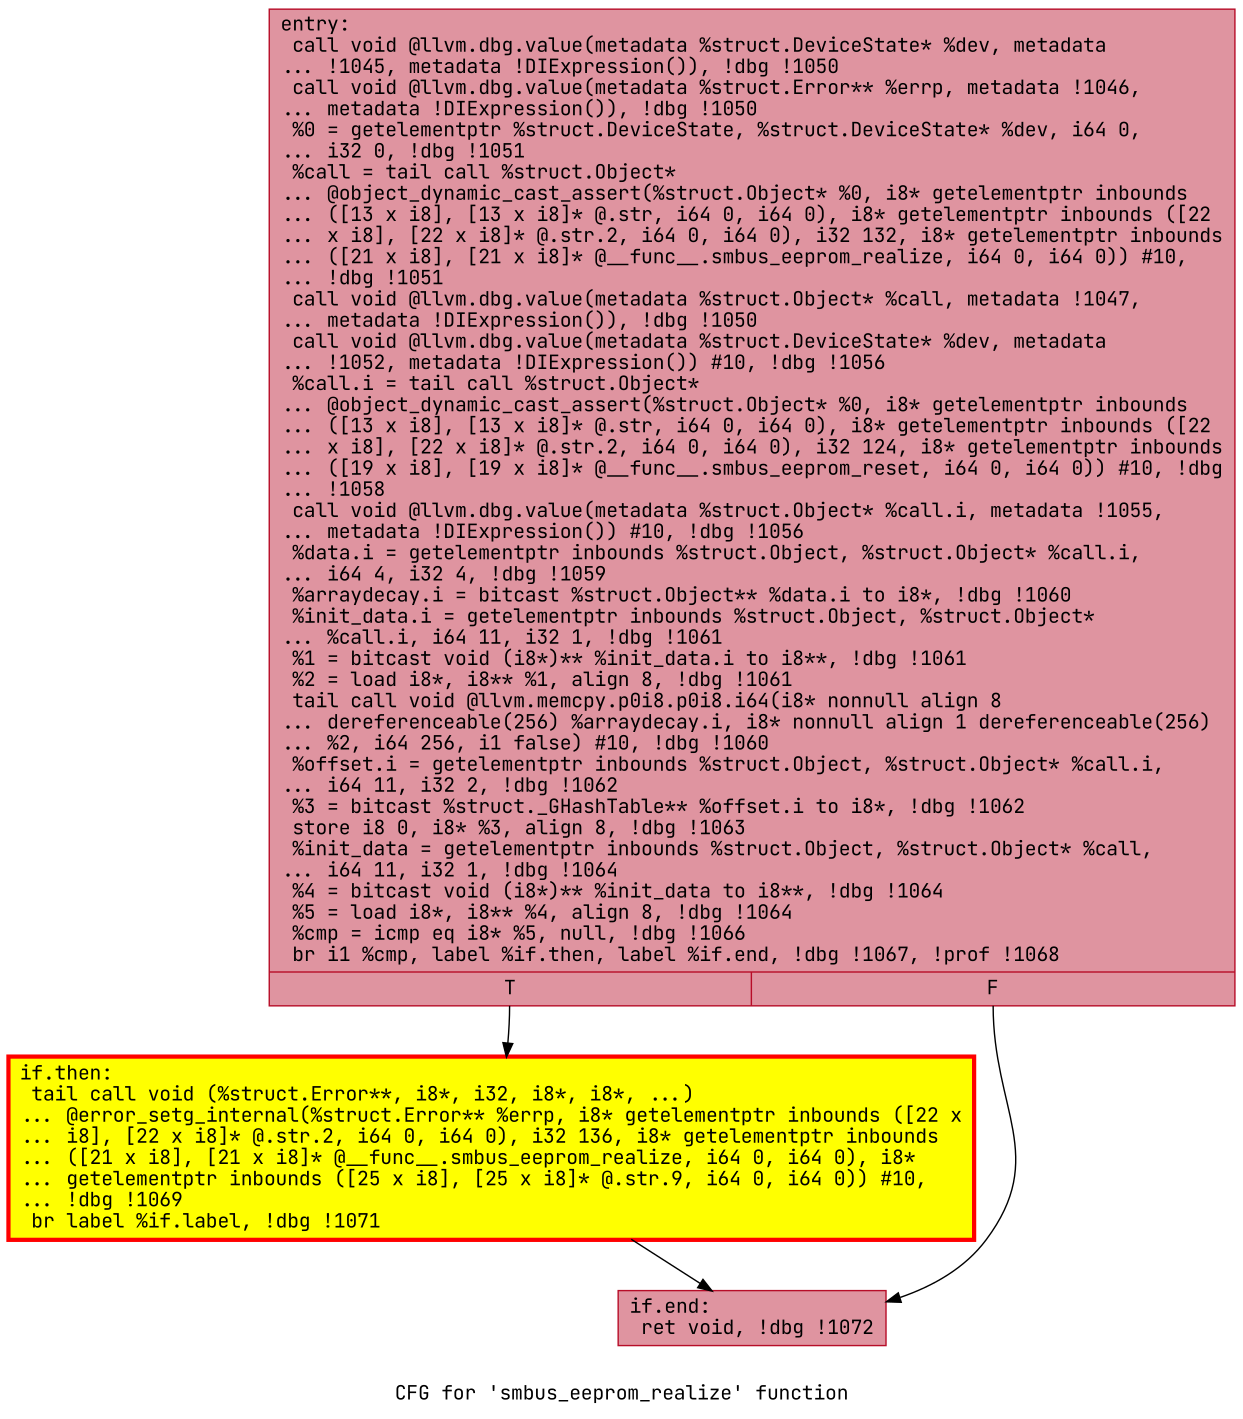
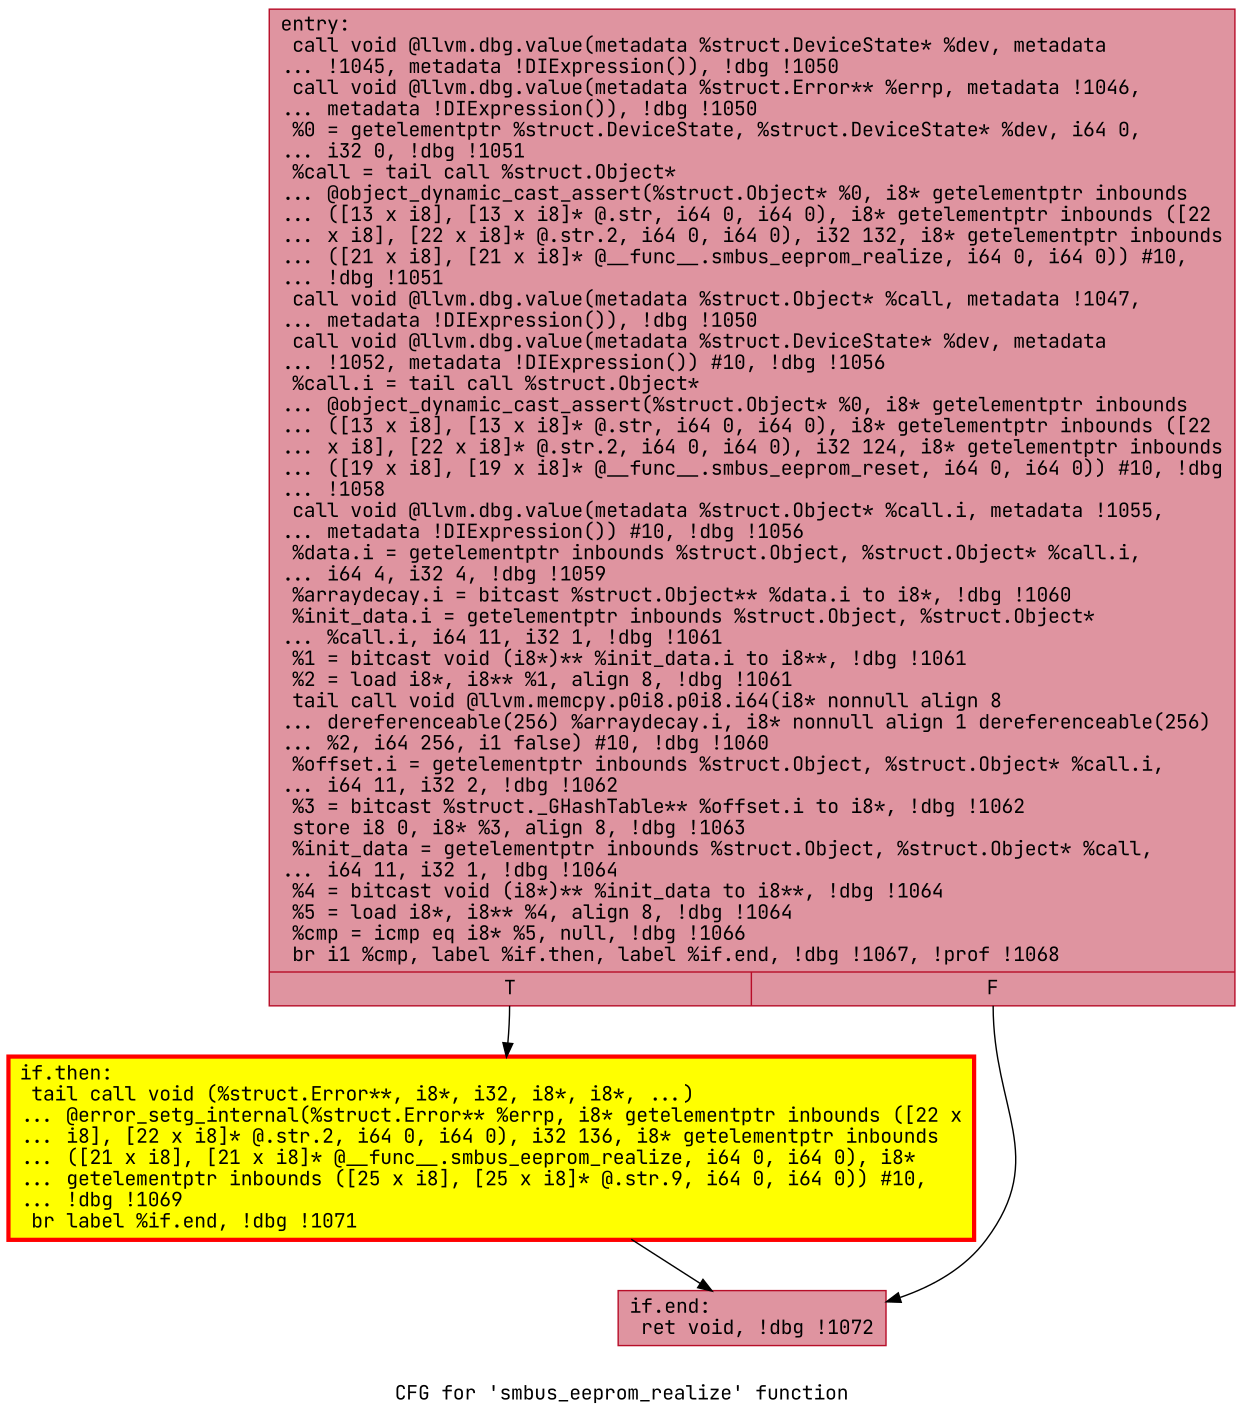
node "if.then:": text "br label %if.label, !dbg !1071" -> "br label %if.end, !dbg !1071"
